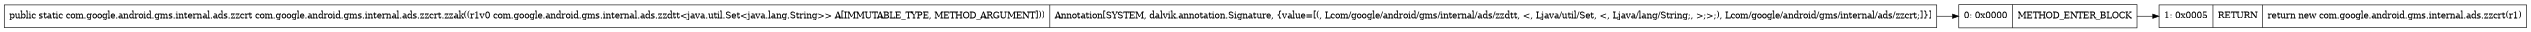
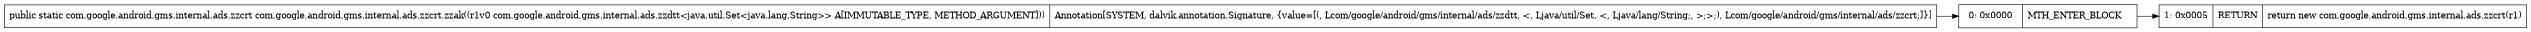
node "0: 0x0000": text "METHOD_ENTER_BLOCK" -> "MTH_ENTER_BLOCK"
